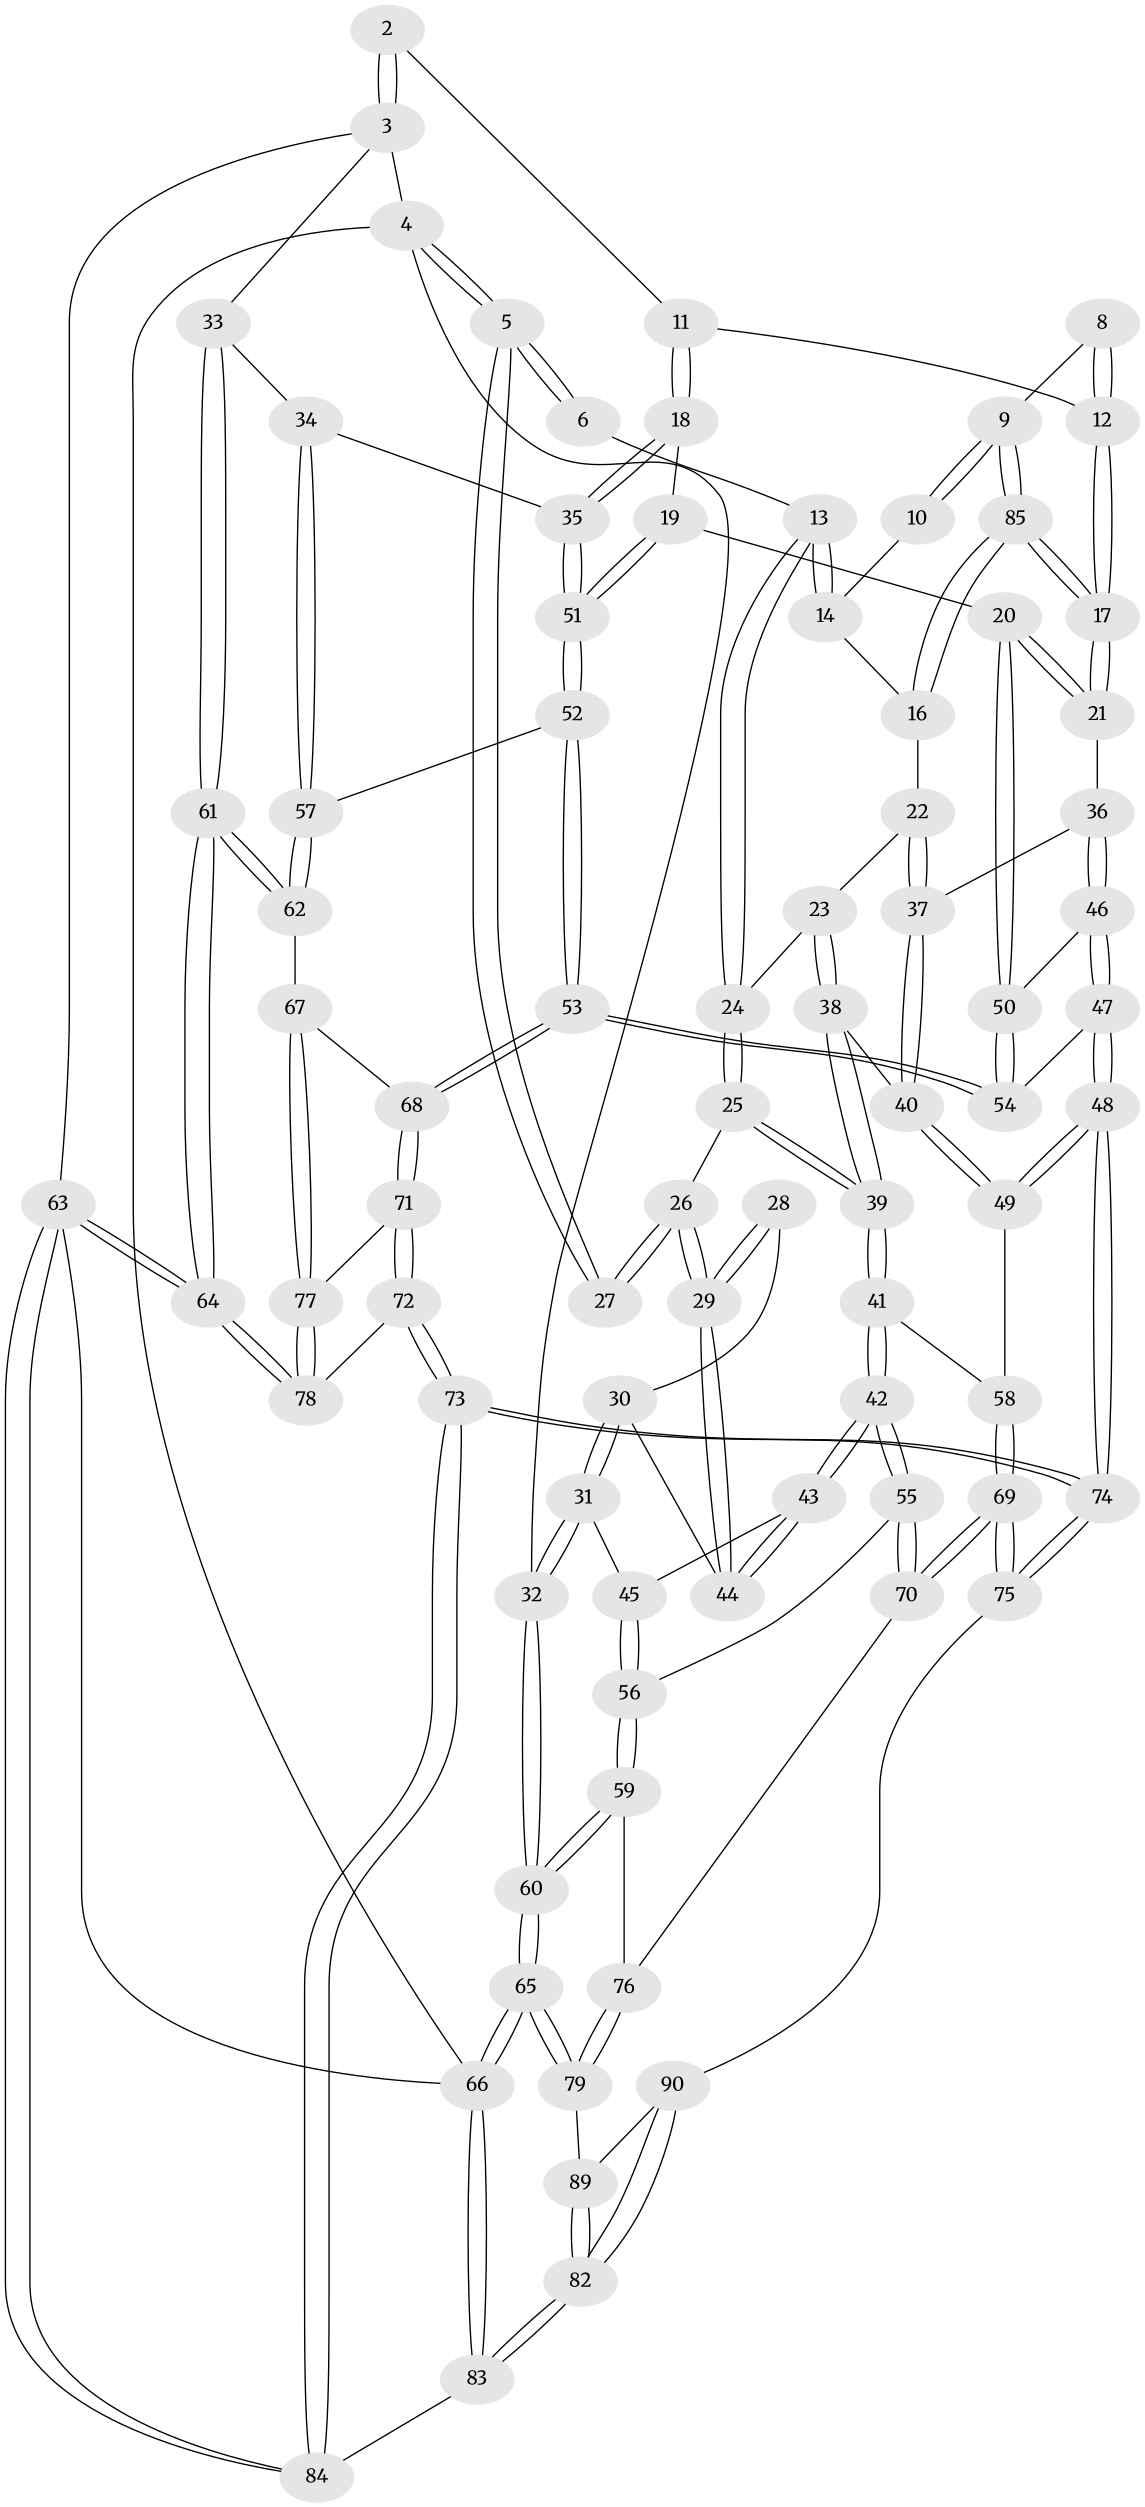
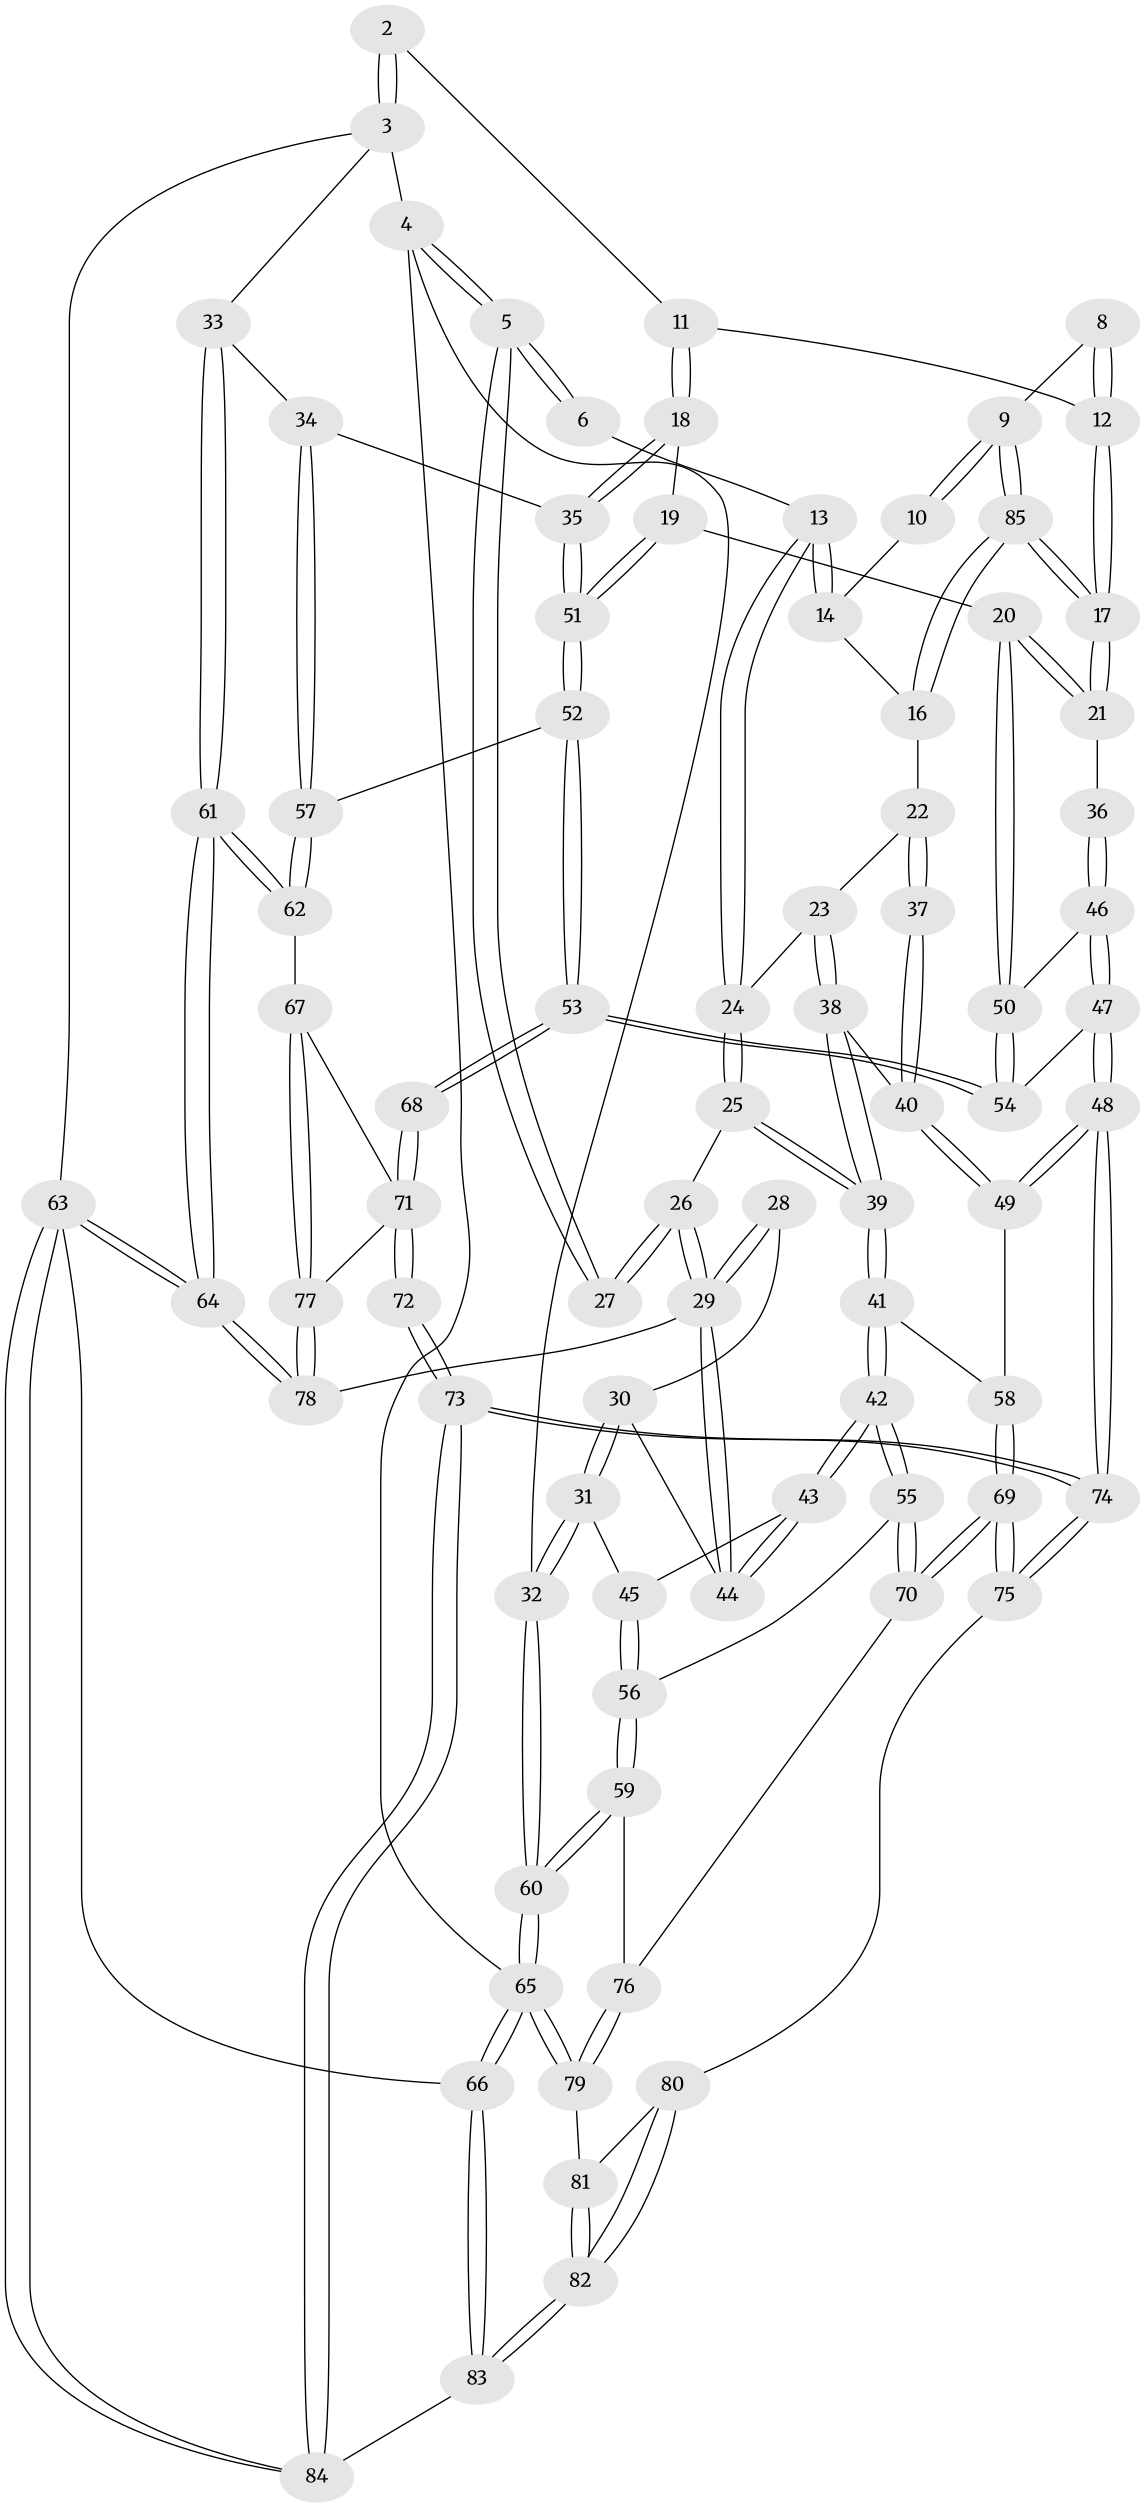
edge "36" -- "37": removed
edge "67" -- "68": now "67" -- "71"
edge "4" -- "66": now "4" -- "65"
edge "72" -- "78": now "29" -- "78"
node "90": label "90" -> "80"
node "89": label "89" -> "81"
